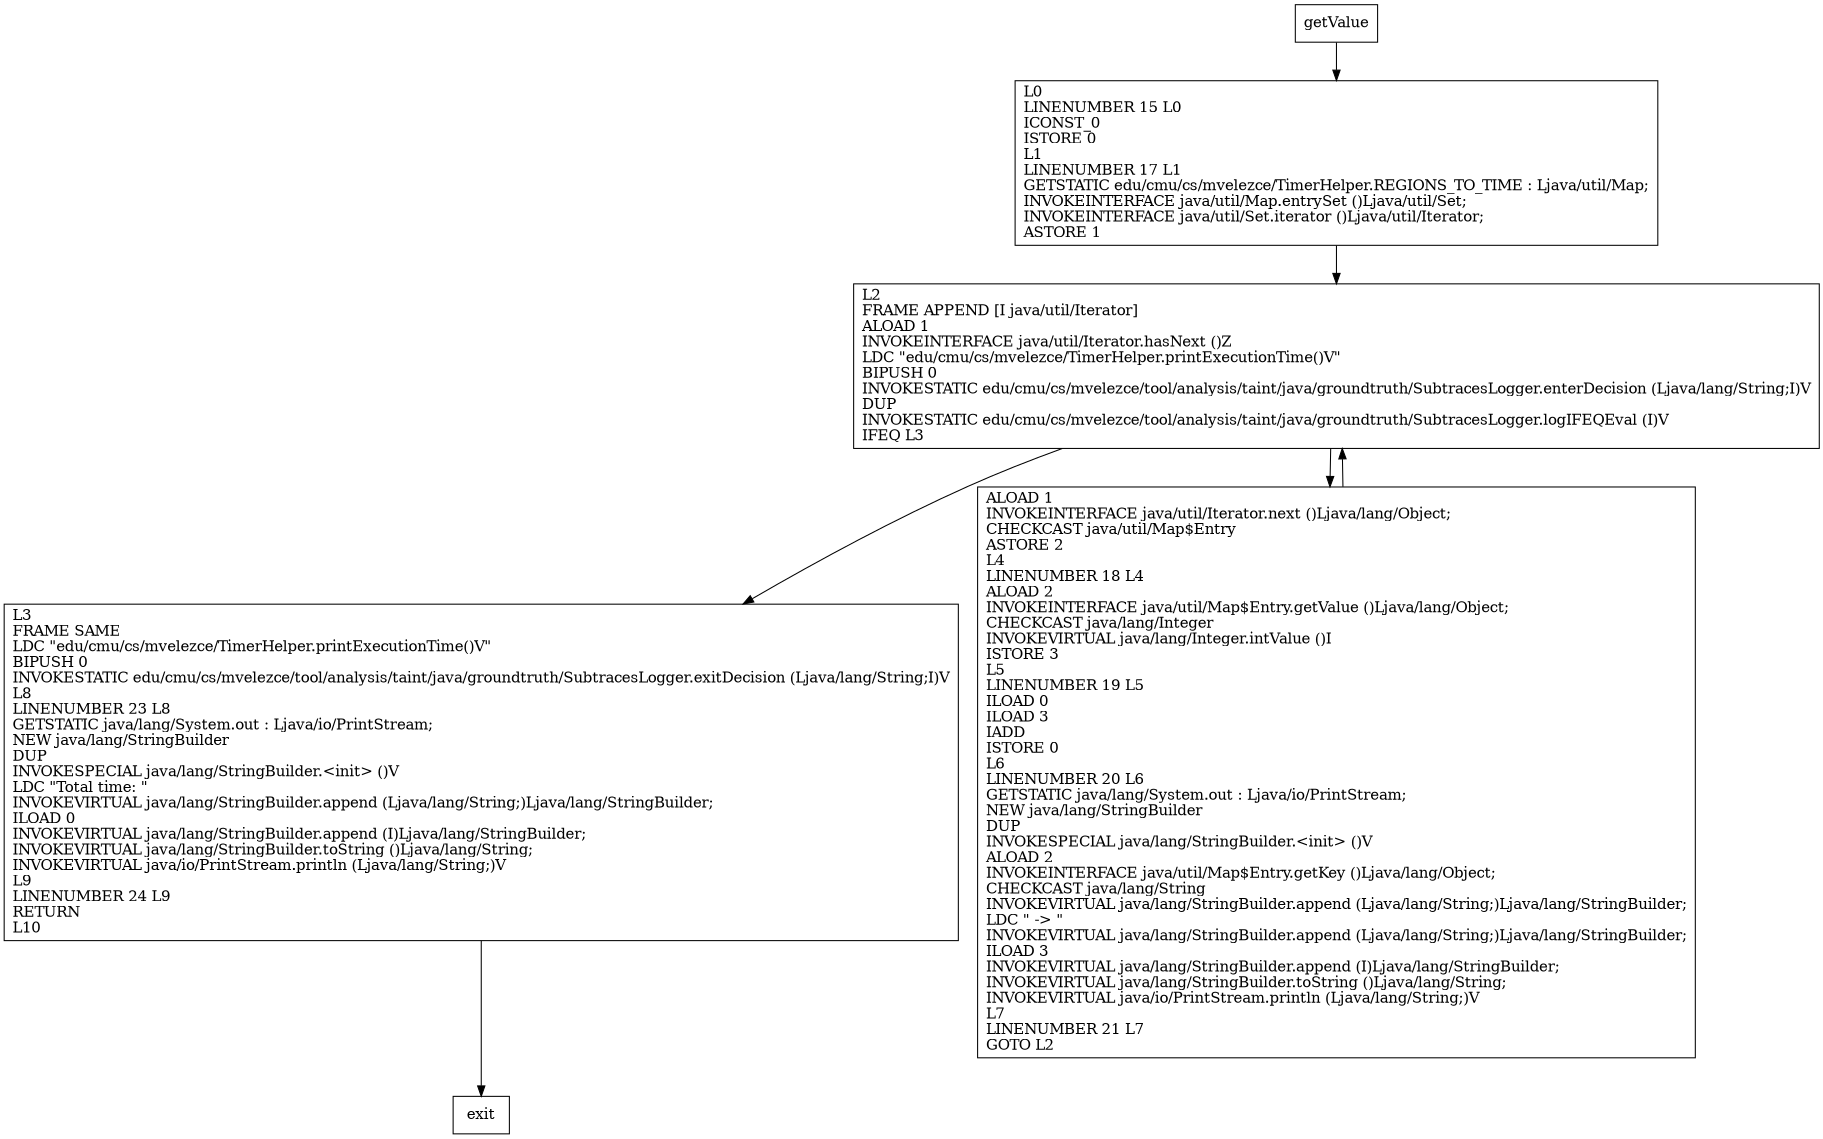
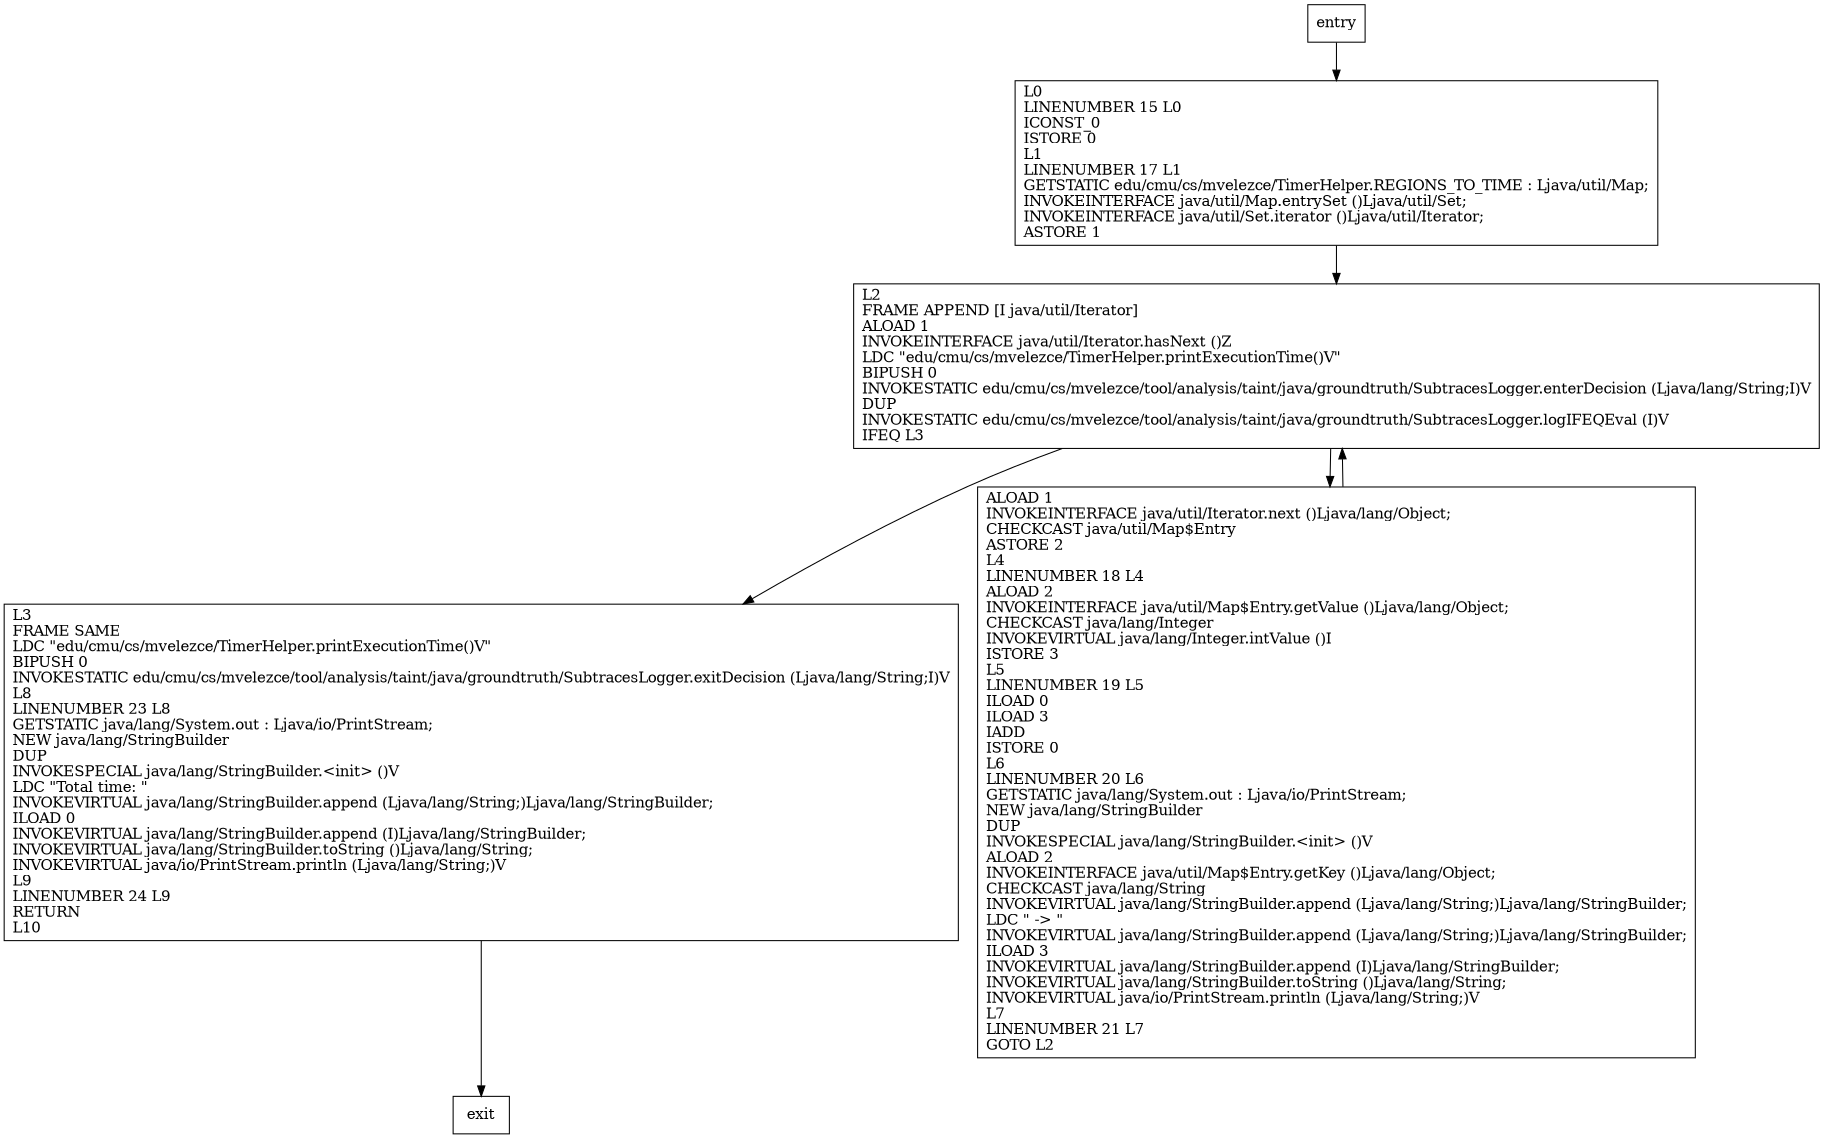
node "getValue": label "getValue" -> "entry"
